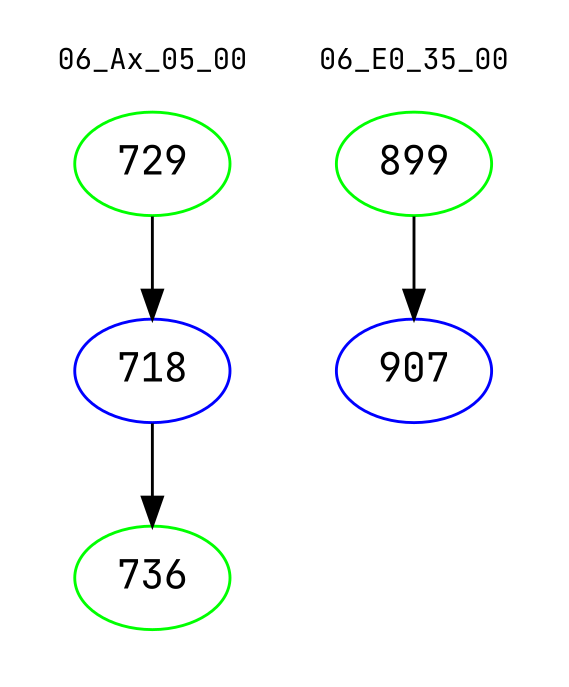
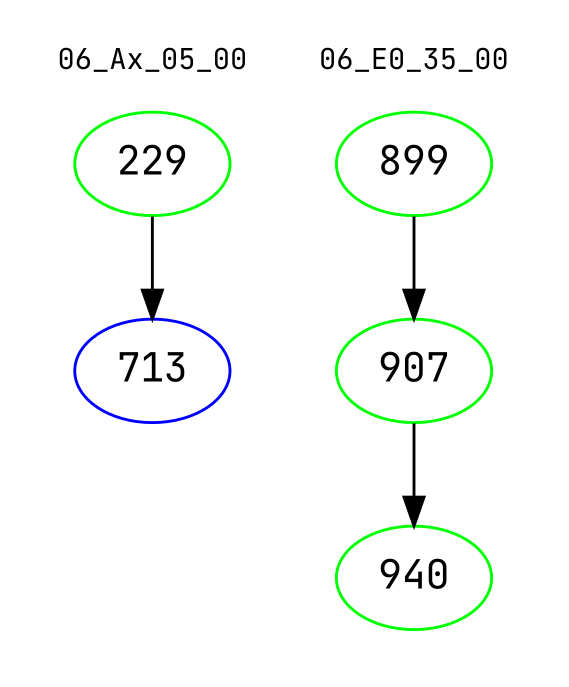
node "729": label "729" -> "229"
node "718": label "718" -> "713"
node "907": color blue -> green
node "736": removed
node "940": added
